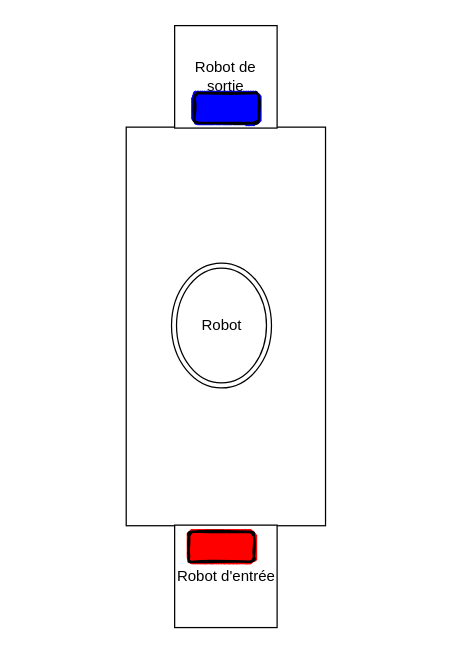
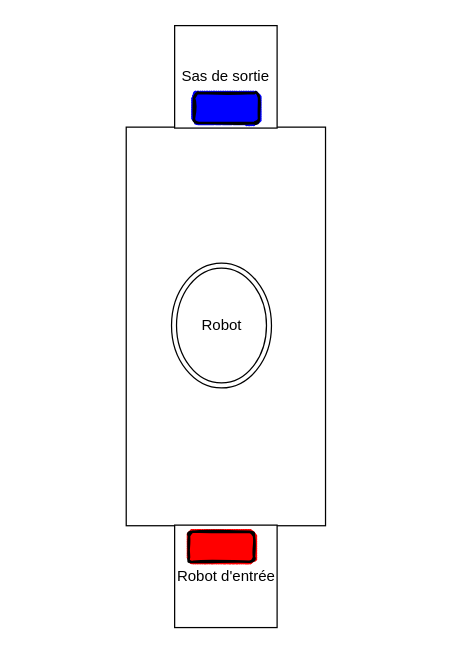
node "Robot de sortie": label "Robot de sortie" -> "Sas de sortie"
